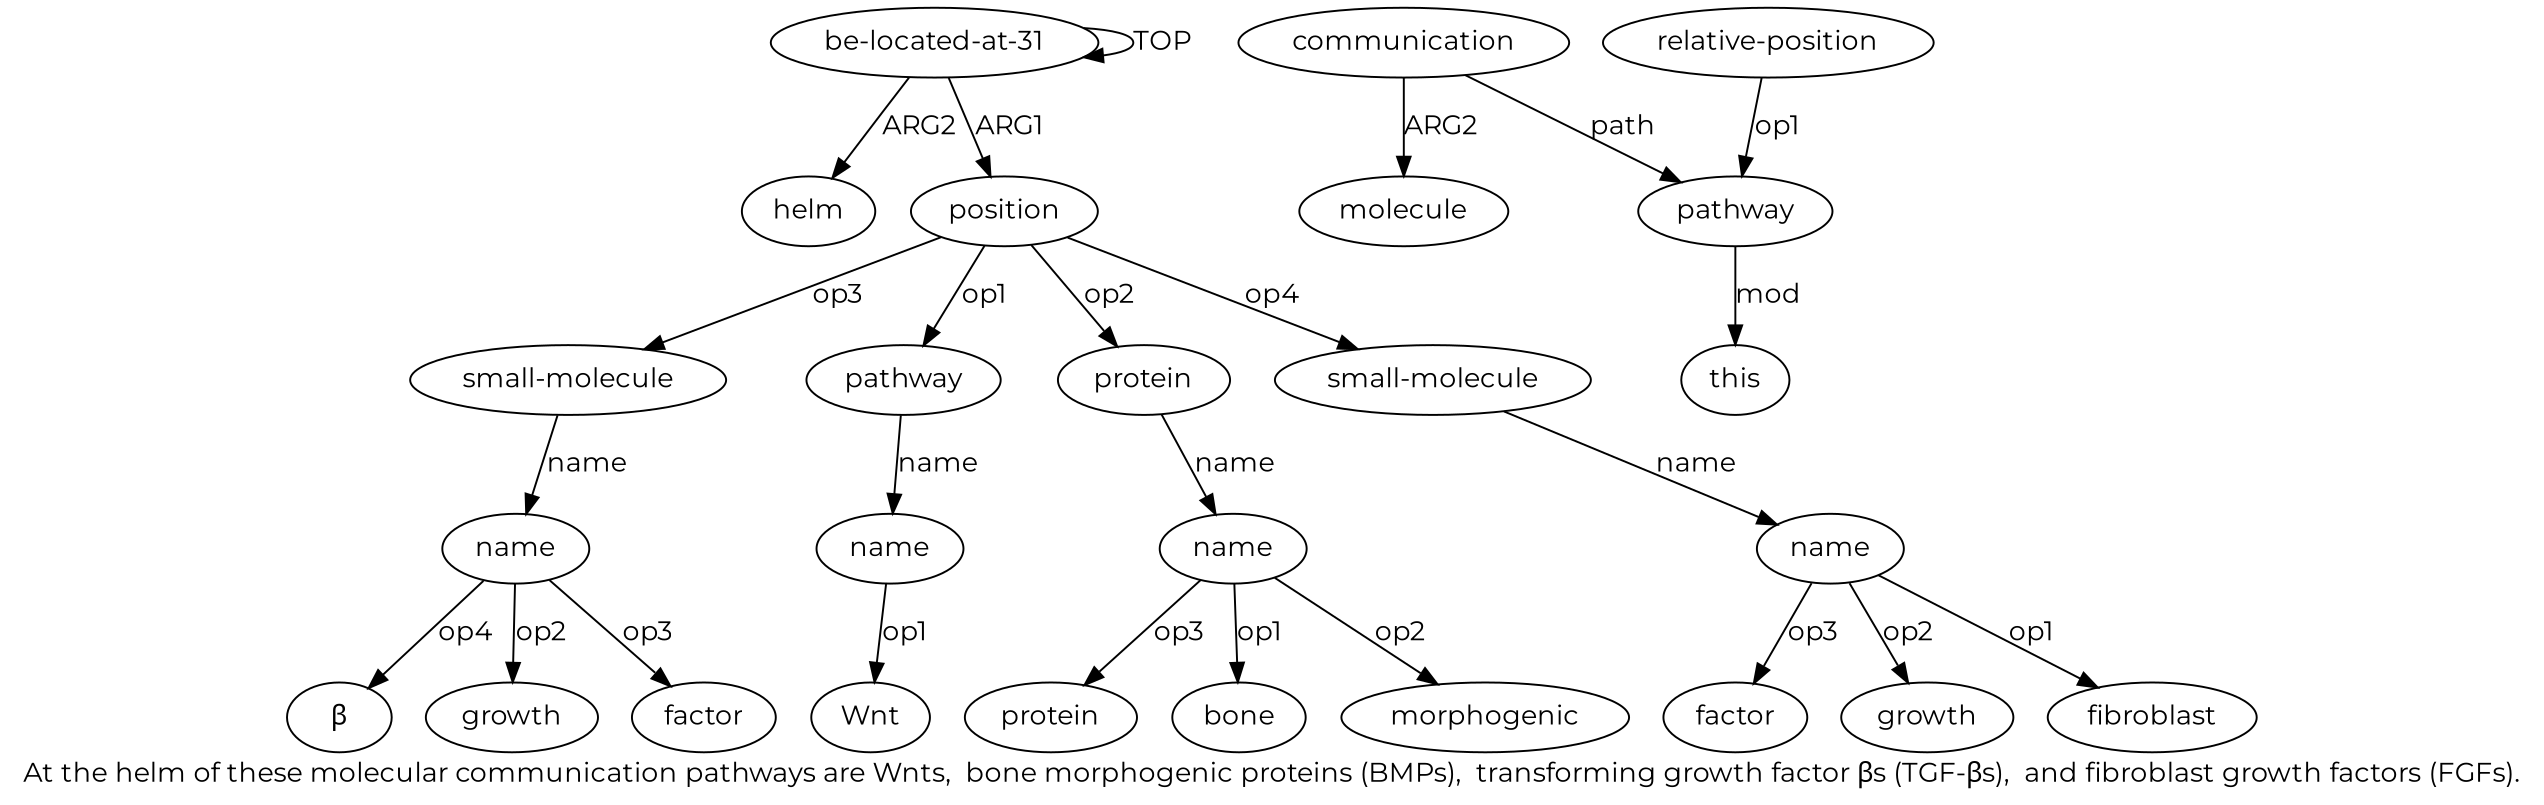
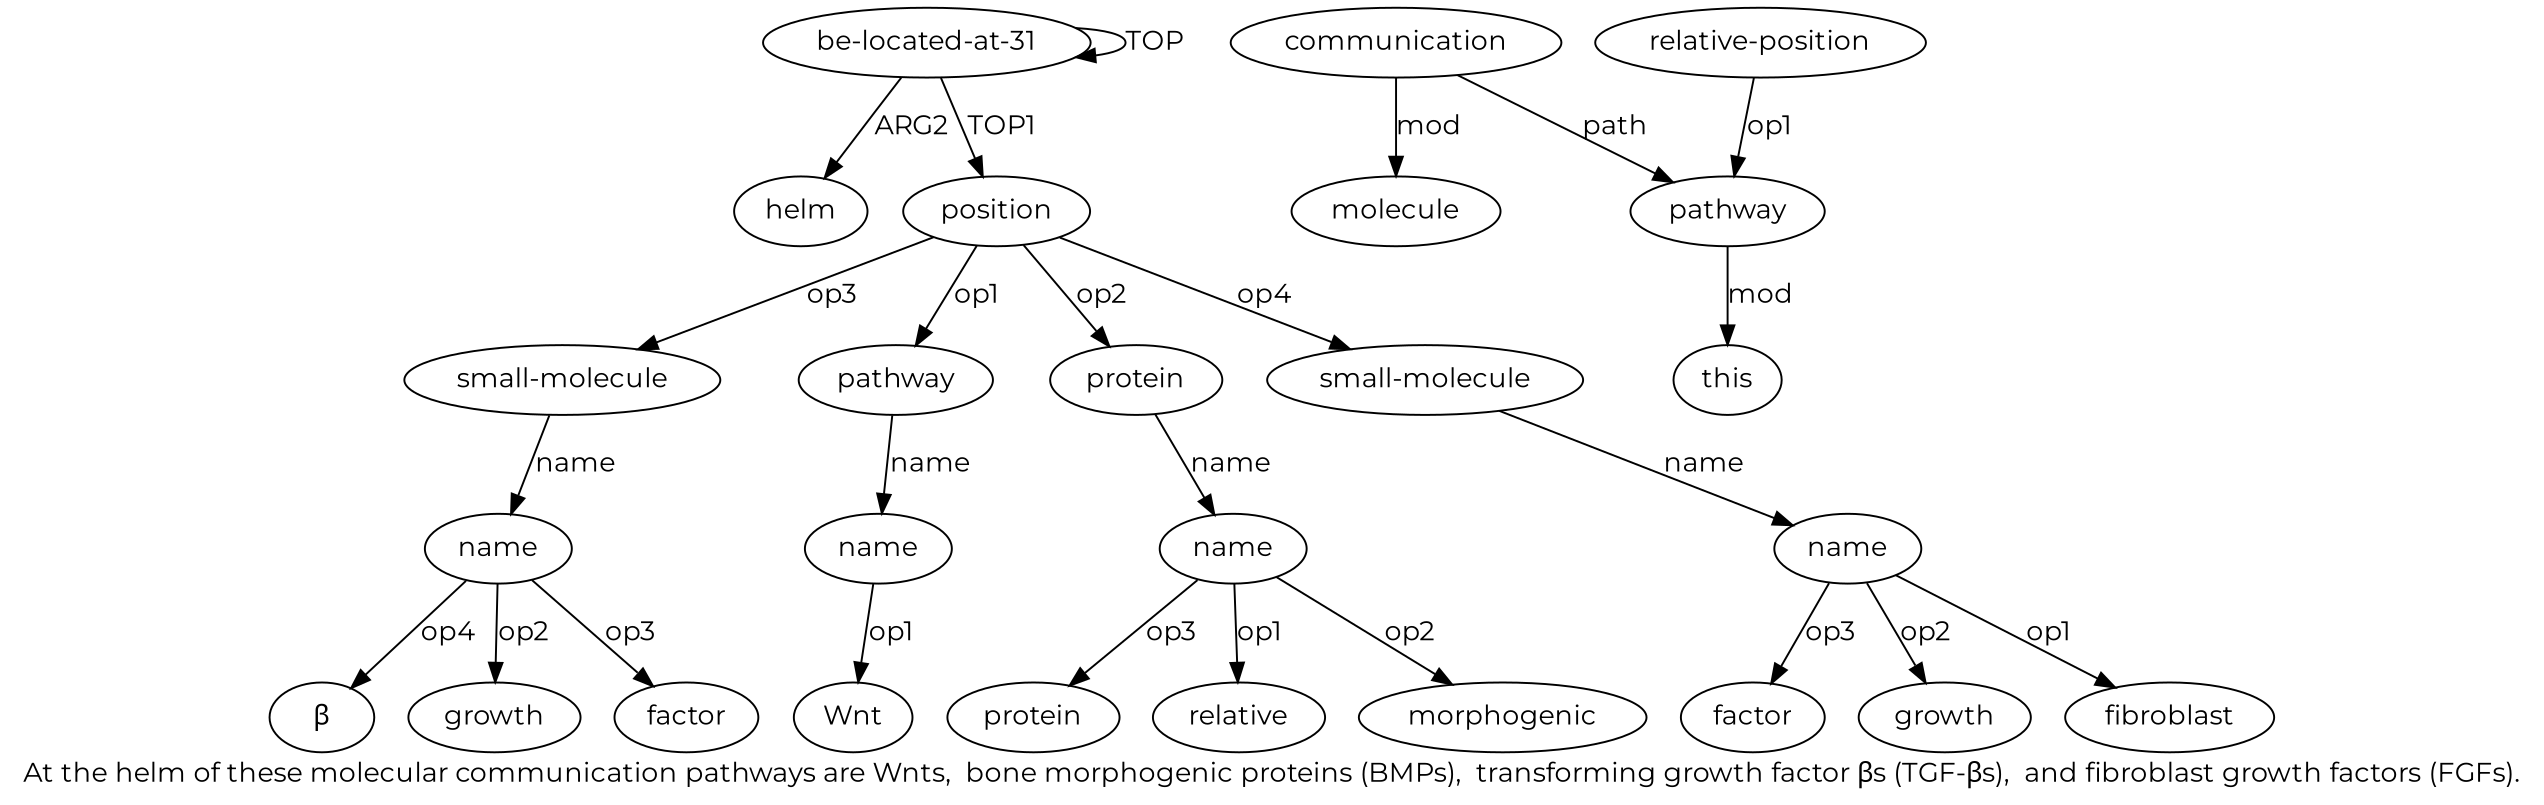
edge "be-located-at-31" -> "position": label "ARG1" -> "TOP1"
edge "communication" -> "molecule": label "ARG2" -> "mod"
node "bone": label "bone" -> "relative"
